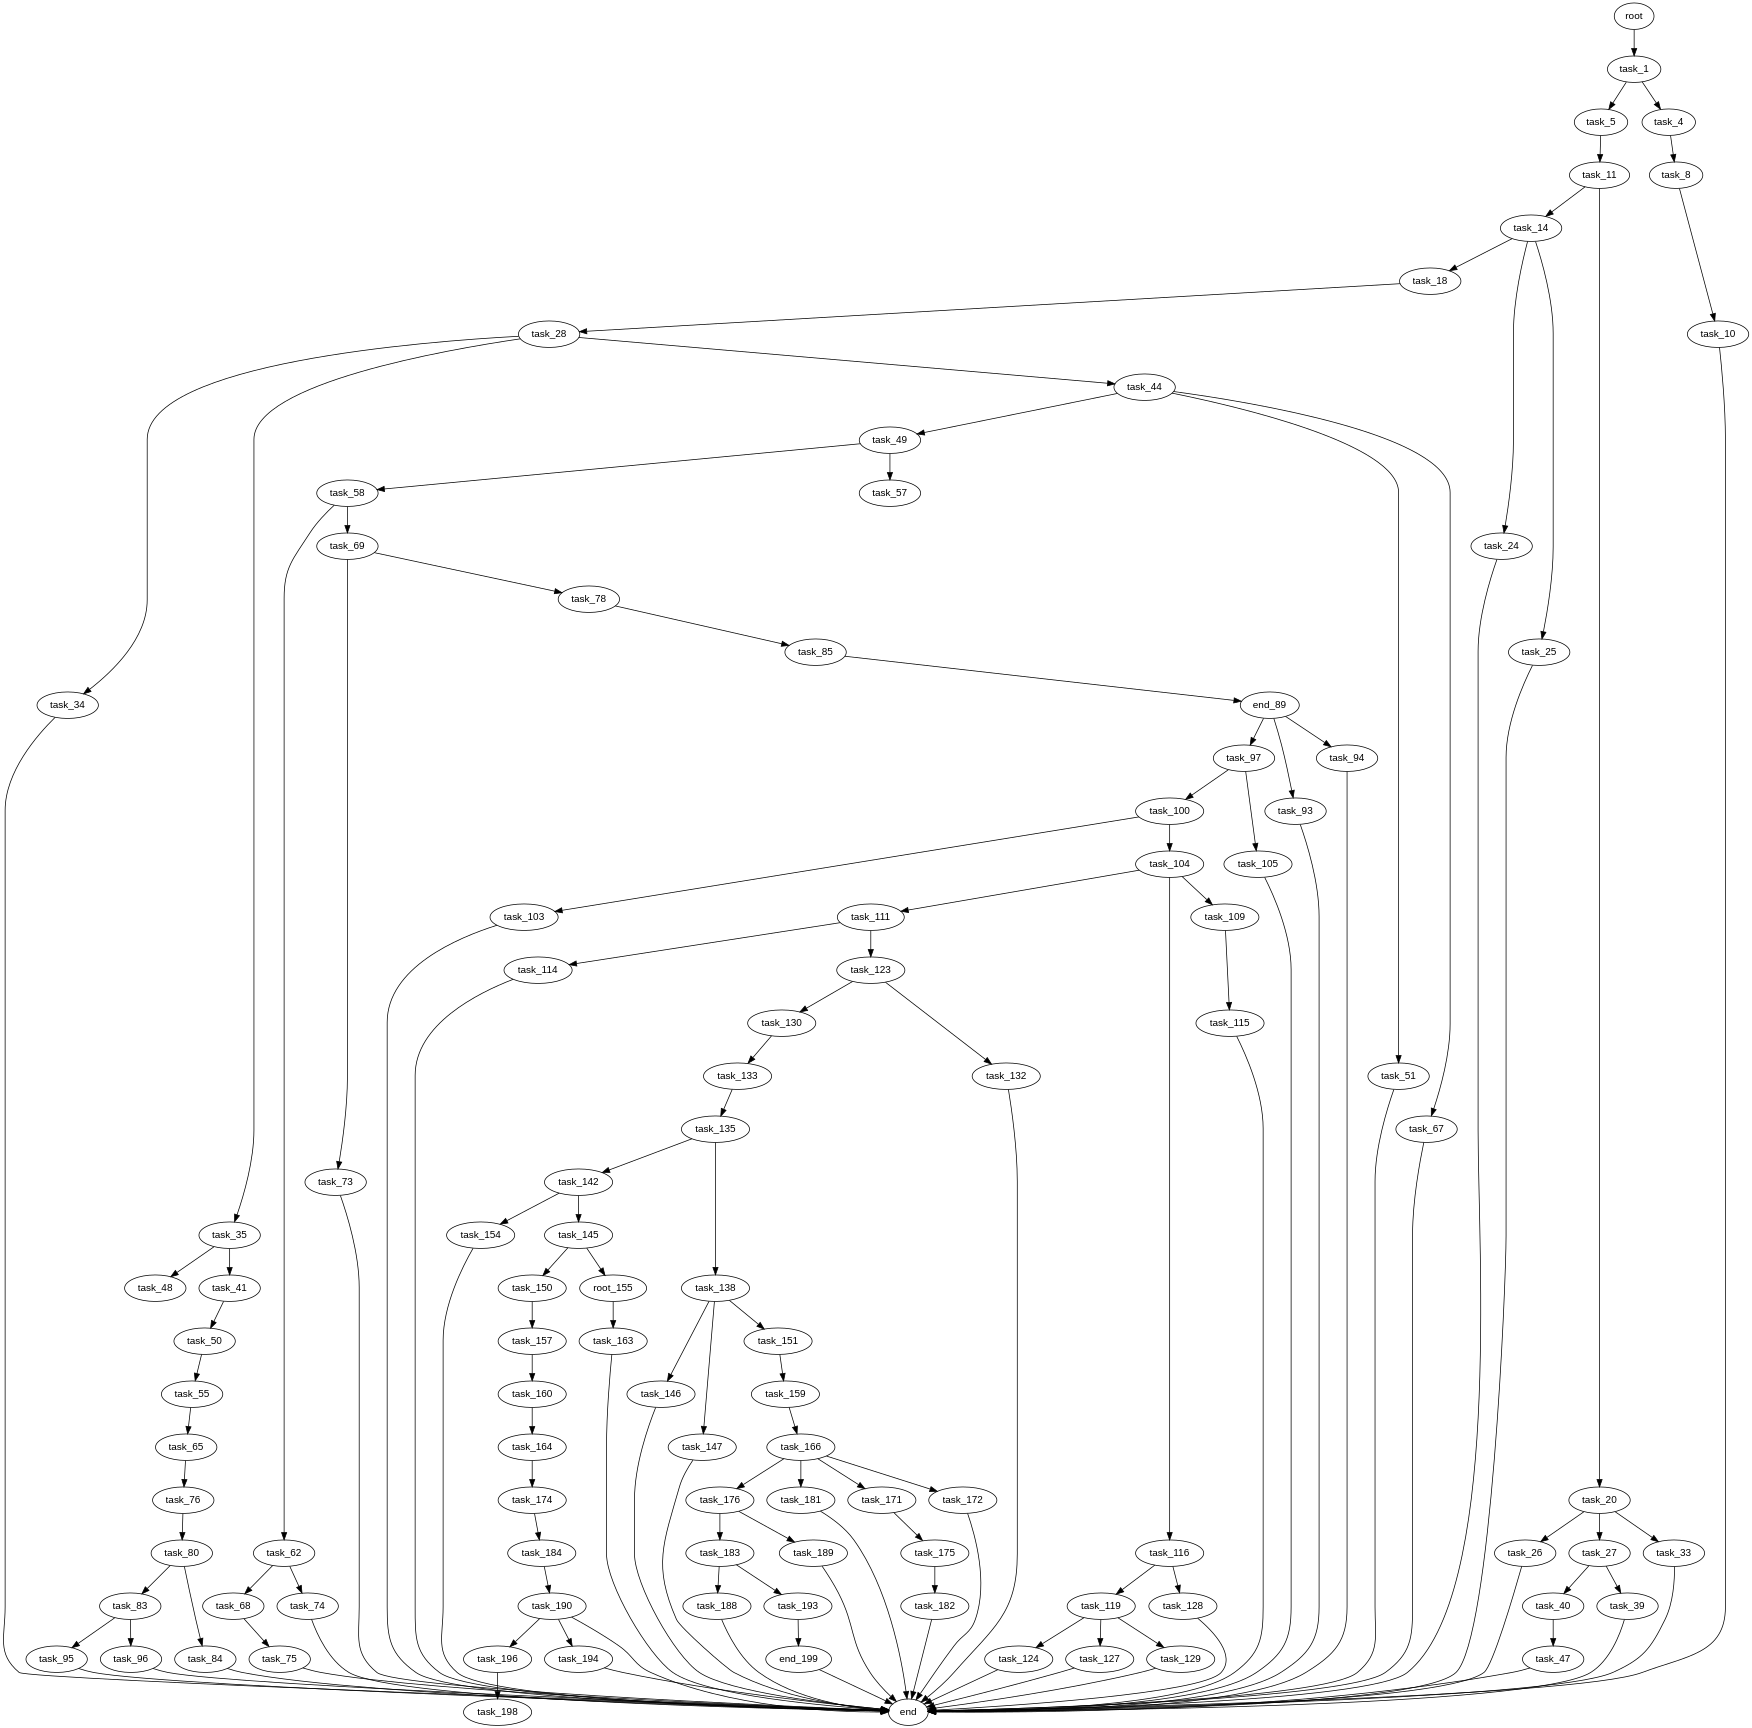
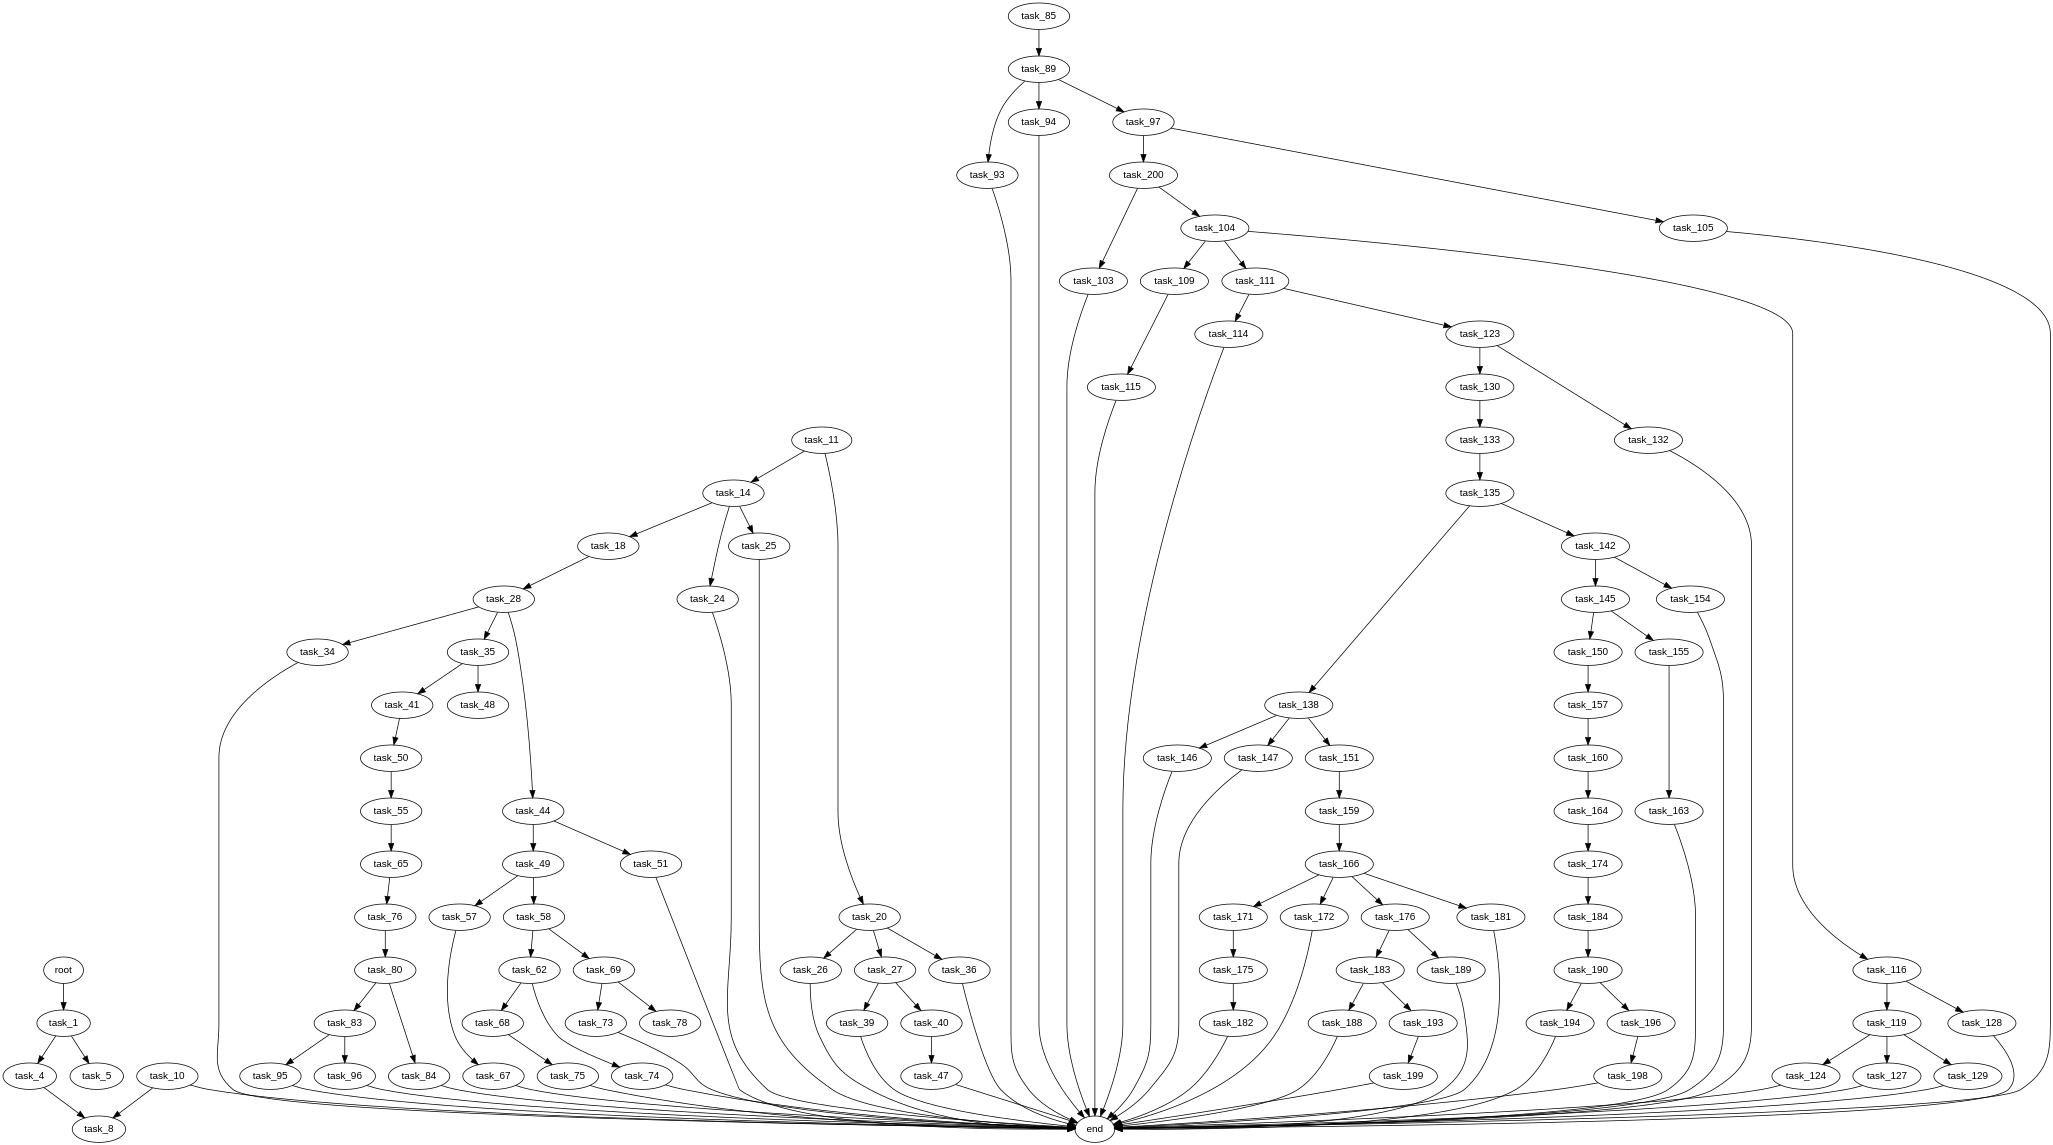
edge "task_5" -> "task_11": removed
edge "task_8" -> "task_10": reversed
edge "task_78" -> "task_85": removed
edge "task_44" -> "task_67": now "task_57" -> "task_67"
node "end_89": label "end_89" -> "task_89"
node "task_100": label "task_100" -> "task_200"
node "root_155": label "root_155" -> "task_155"
node "task_33": label "task_33" -> "task_36"
node "end_199": label "end_199" -> "task_199"
edge "task_190" -> "end": now "task_198" -> "end"
